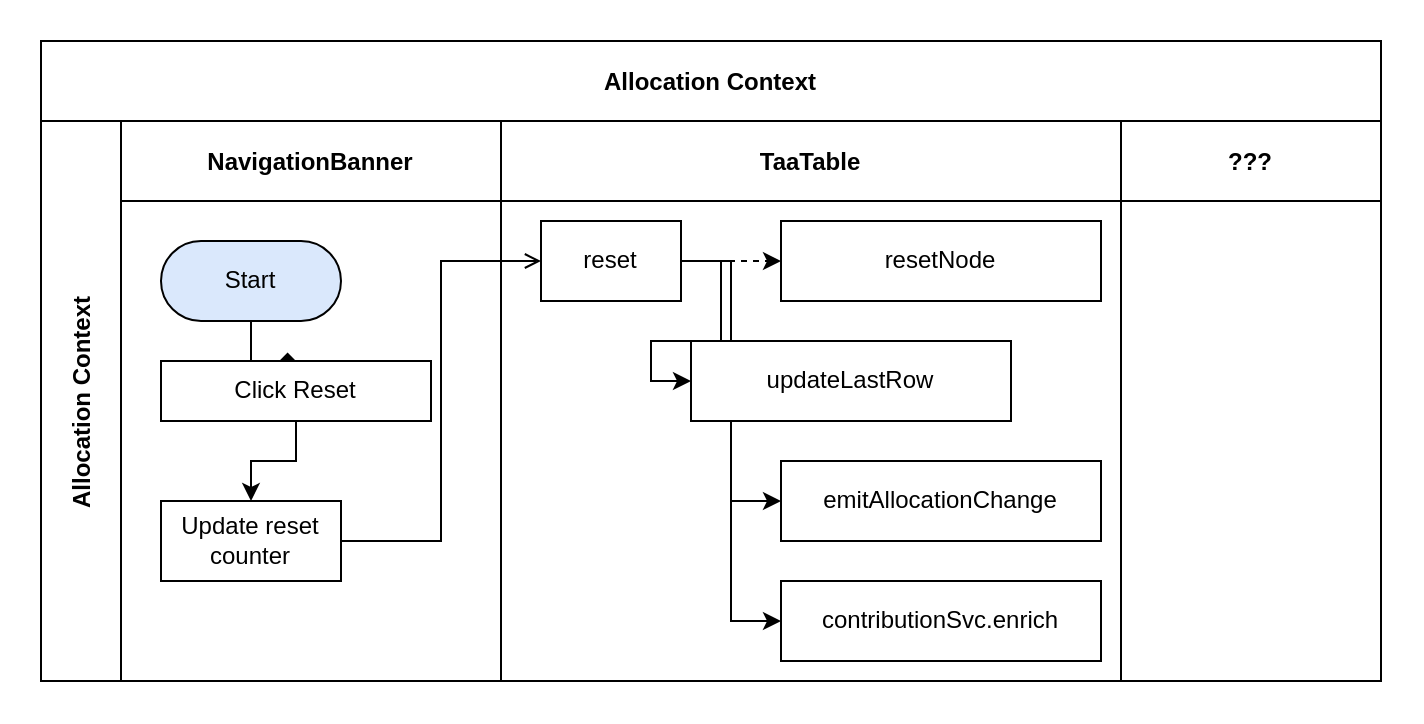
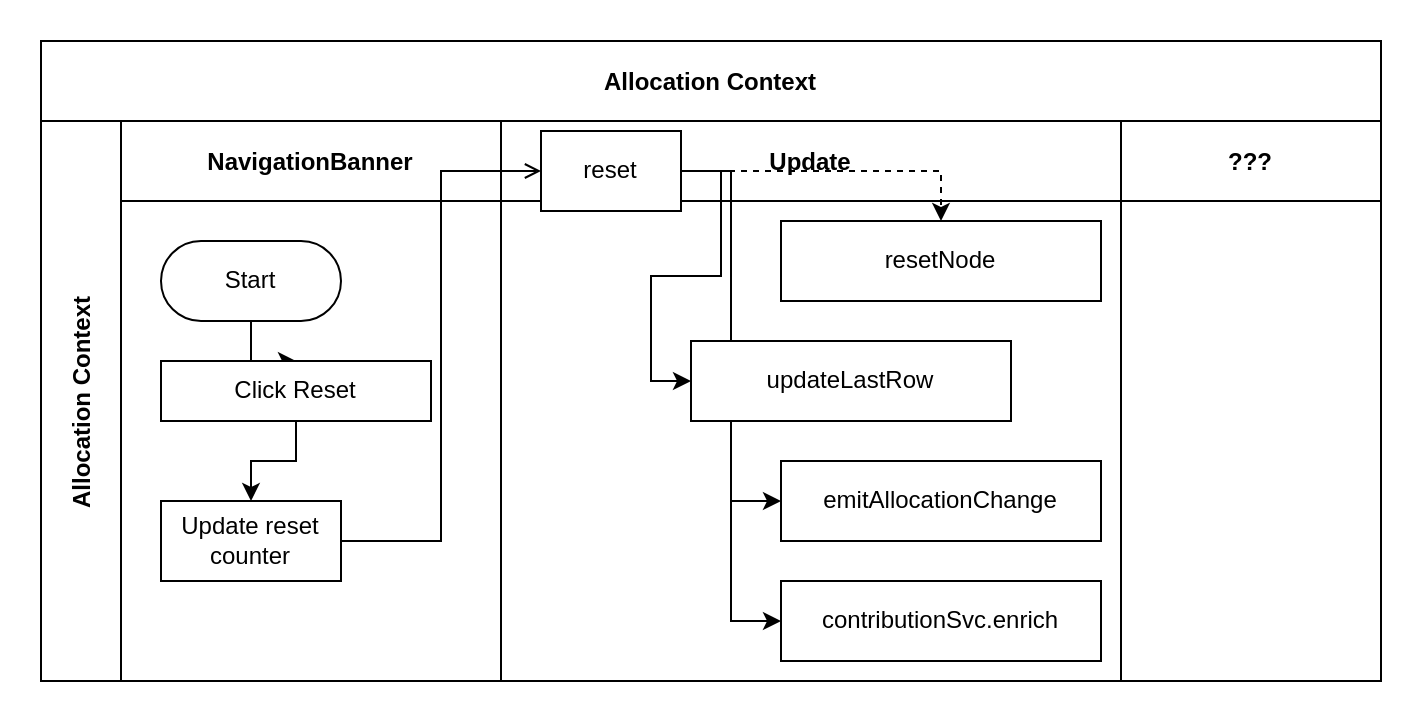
node "TaaTable": label "TaaTable" -> "Update"
node "reset": moved (611, 261) -> (611, 171)
node "Start": fillcolor #dae8fc -> #ffffff
edge "Start" -> "Click Reset": arrowhead diamond -> classic
